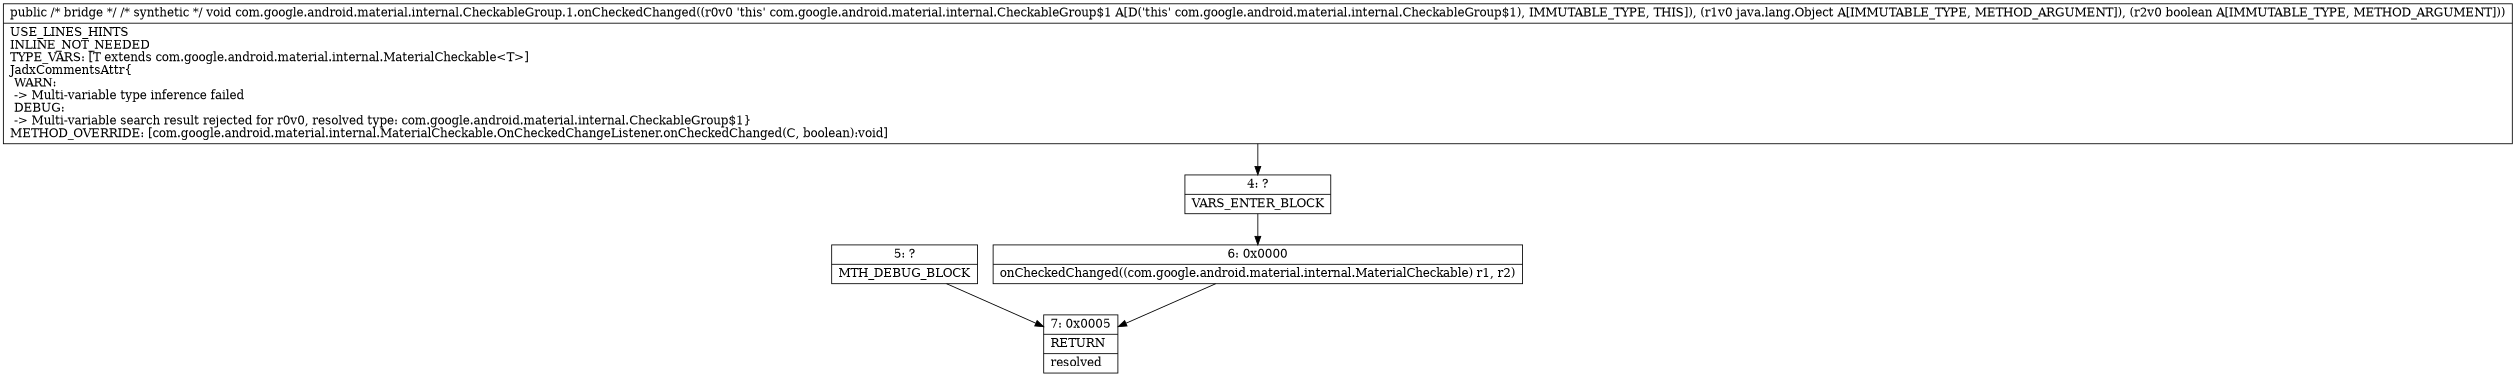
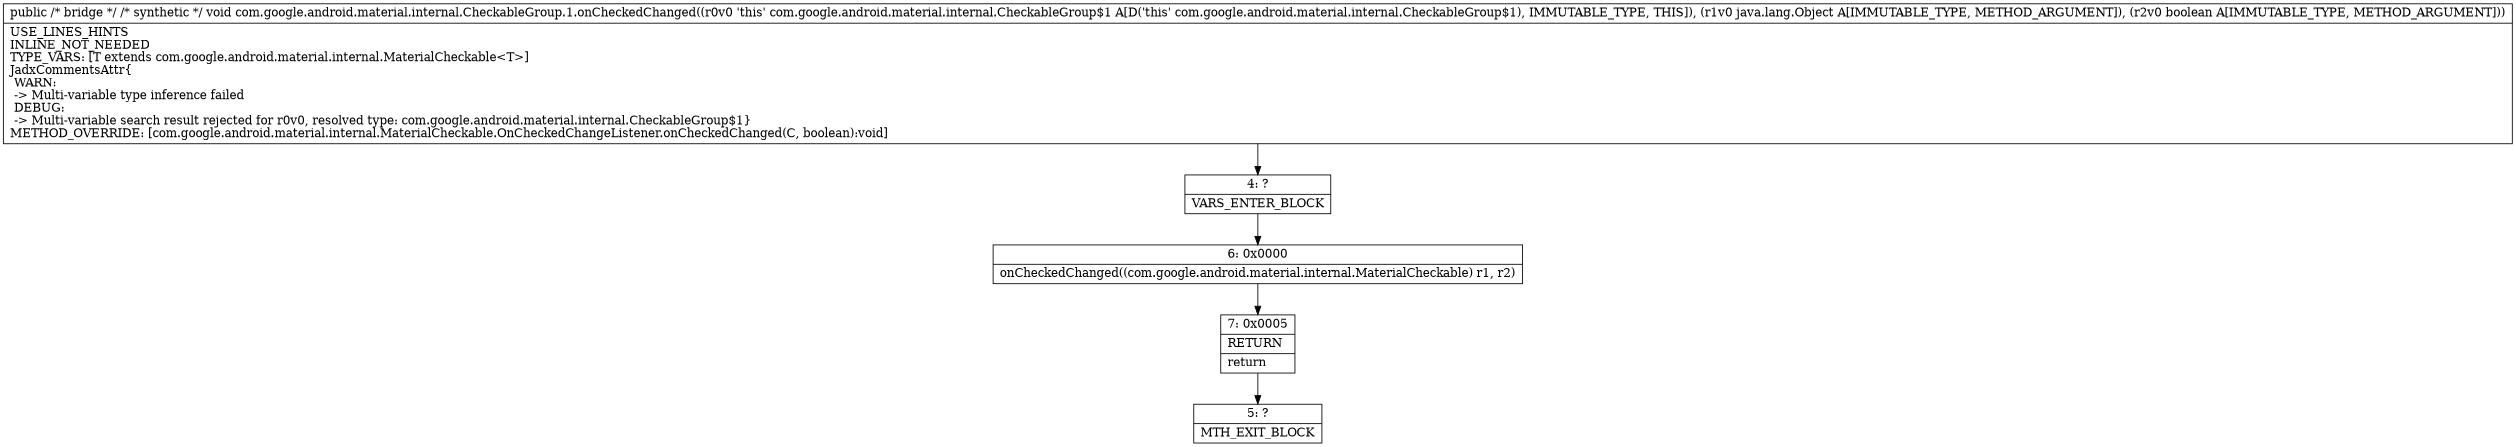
node "5: ?": text "MTH_DEBUG_BLOCK" -> "MTH_EXIT_BLOCK"
edge "5: ?" -> "7: 0x0005": reversed
node "7: 0x0005": text "resolved" -> "return"
